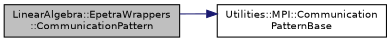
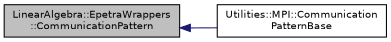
edge "LinearAlgebra::EpetraWrappers ::CommunicationPattern" -> "Utilities::MPI::Communication PatternBase": reversed
